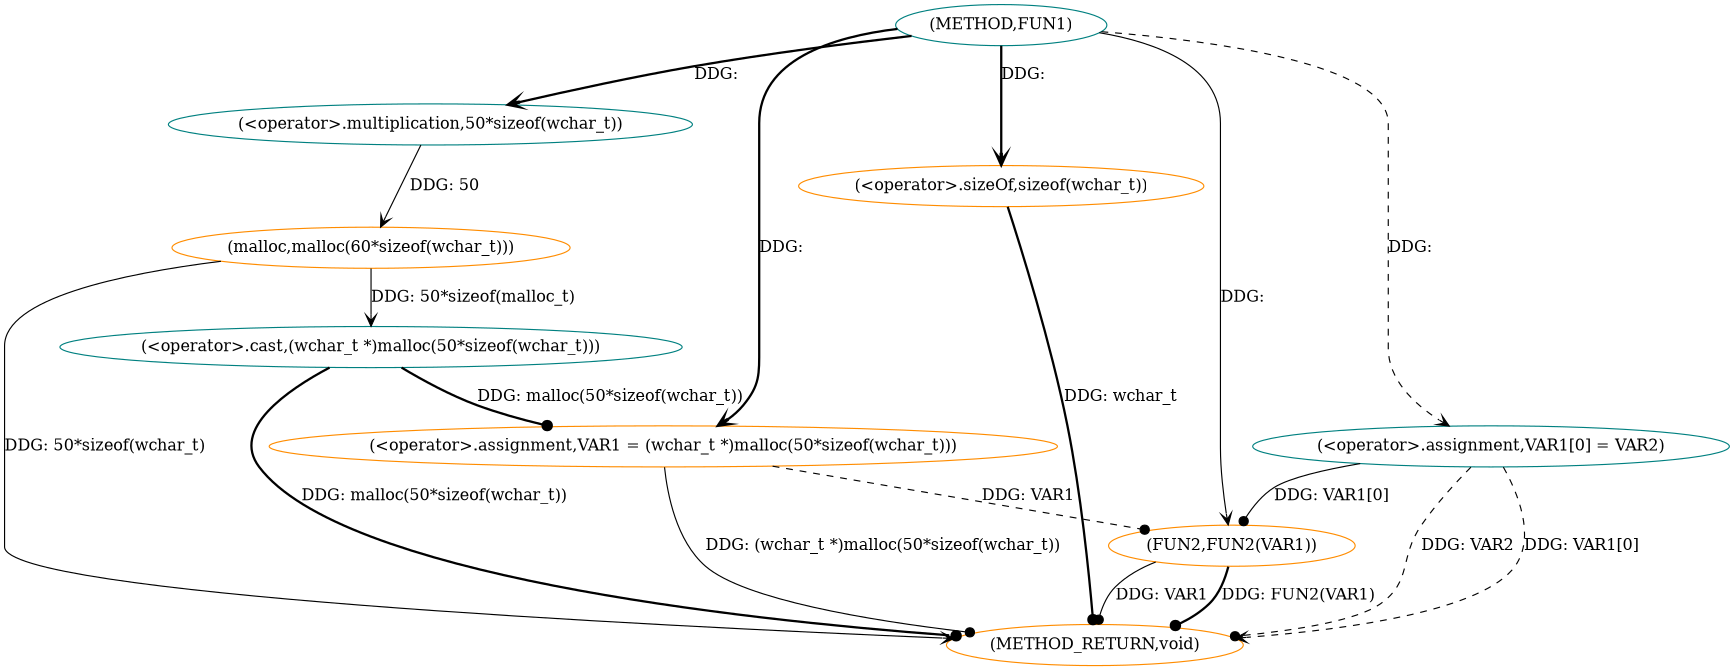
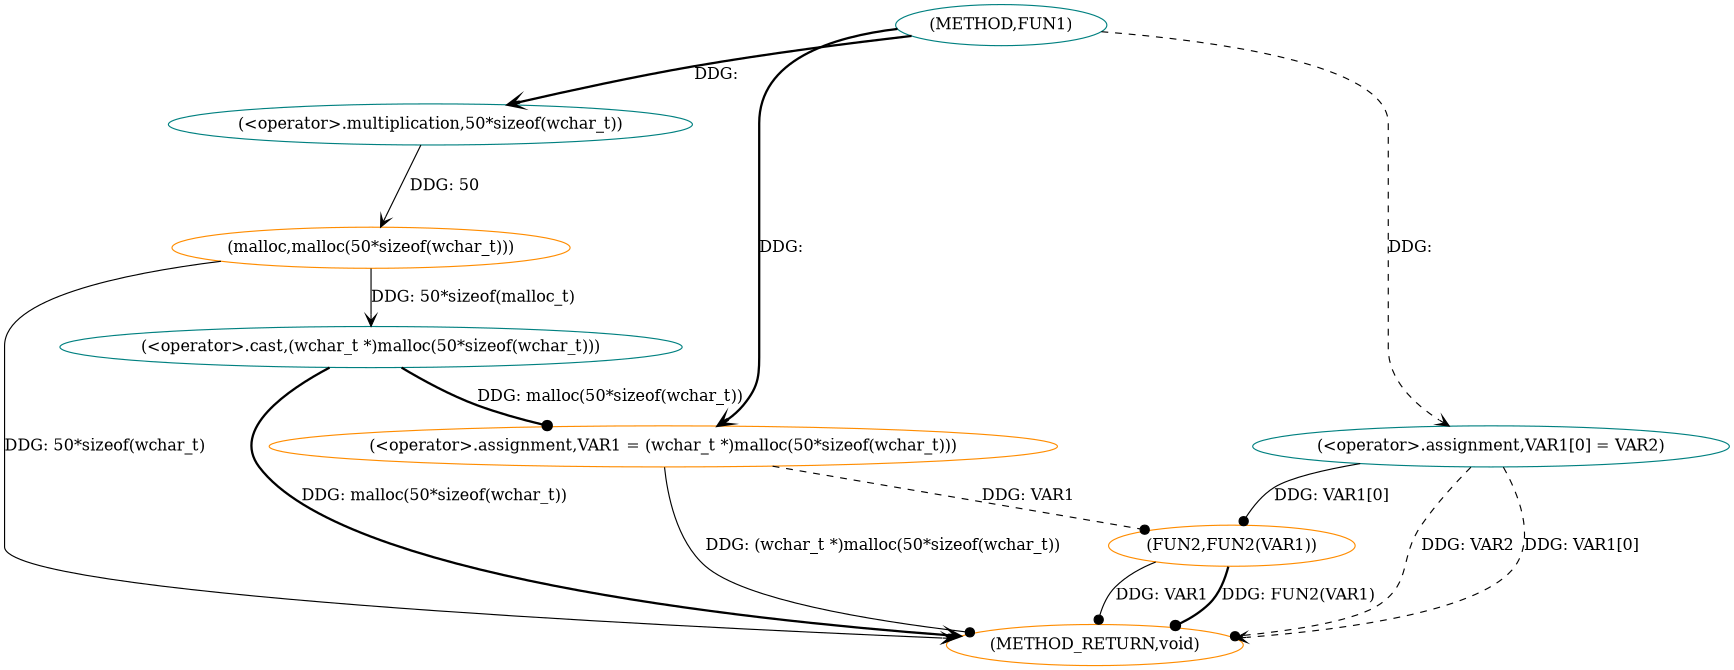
node "(<operator>.sizeOf,sizeof(wchar_t))": removed
edge "(METHOD,FUN1)" -> "(FUN2,FUN2(VAR1))": removed, label "DDG:"
node "(malloc,malloc(60*sizeof(wchar_t)))": label "(malloc,malloc(60*sizeof(wchar_t)))" -> "(malloc,malloc(50*sizeof(wchar_t)))"
edge "(<operator>.cast,(wchar_t *)malloc(50*sizeof(wchar_t)))" -> "(METHOD_RETURN,void)": arrowhead dot -> vee
